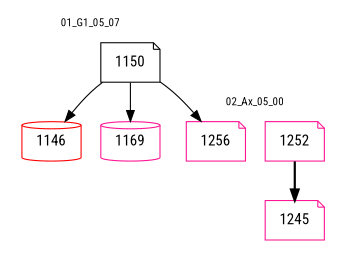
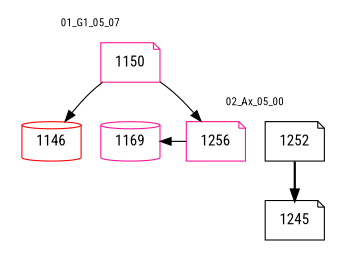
node "1150": color black -> deeppink
edge "1150" -> "1169": now "1256" -> "1169"
node "1252": color deeppink -> black
node "1245": color deeppink -> black
